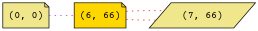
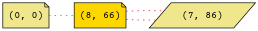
node "(6, 66)": label "(6, 66)" -> "(8, 66)"
node "(7, 66)": label "(7, 66)" -> "(7, 86)"
